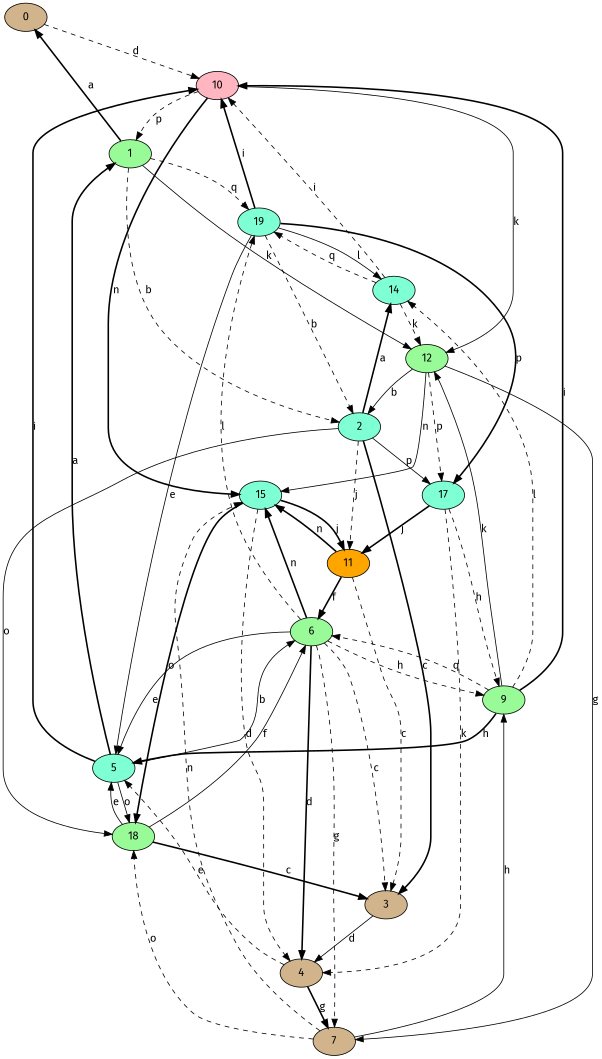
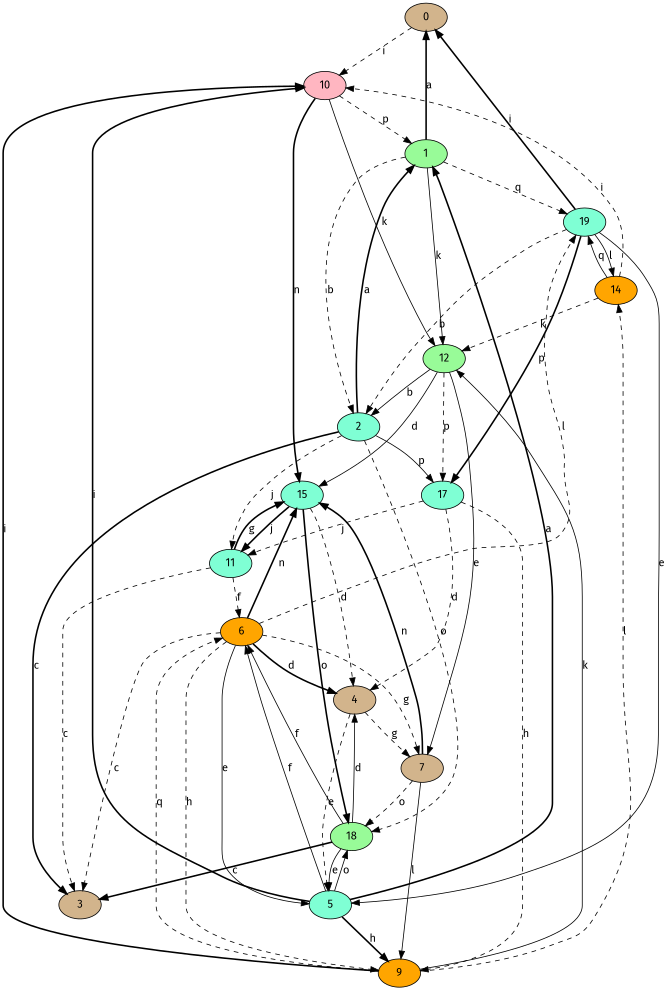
edge "0" -> "10": label "d" -> "i"
edge "19" -> "10": now "19" -> "0"
edge "14" -> "19": style dashed -> solid
node "14": fillcolor aquamarine -> orange
edge "2" -> "14": now "2" -> "1"
edge "12" -> "15": label "n" -> "d"
edge "17" -> "11": style bold -> dashed
edge "11" -> "15": label "n" -> "g"
edge "2" -> "18": style solid -> dashed
node "11": fillcolor orange -> aquamarine
edge "11" -> "6": style bold -> dashed
node "6": fillcolor palegreen -> orange
edge "5" -> "6": label "b" -> "f"
node "9": fillcolor palegreen -> orange
edge "12" -> "7": label "g" -> "e"
edge "17" -> "4": label "k" -> "d"
edge "9" -> "5": reversed
edge "7" -> "15": style dashed -> bold
edge "7" -> "9": label "h" -> "l"
edge "3" -> "4": now "18" -> "4"
edge "4" -> "7": style bold -> dashed
